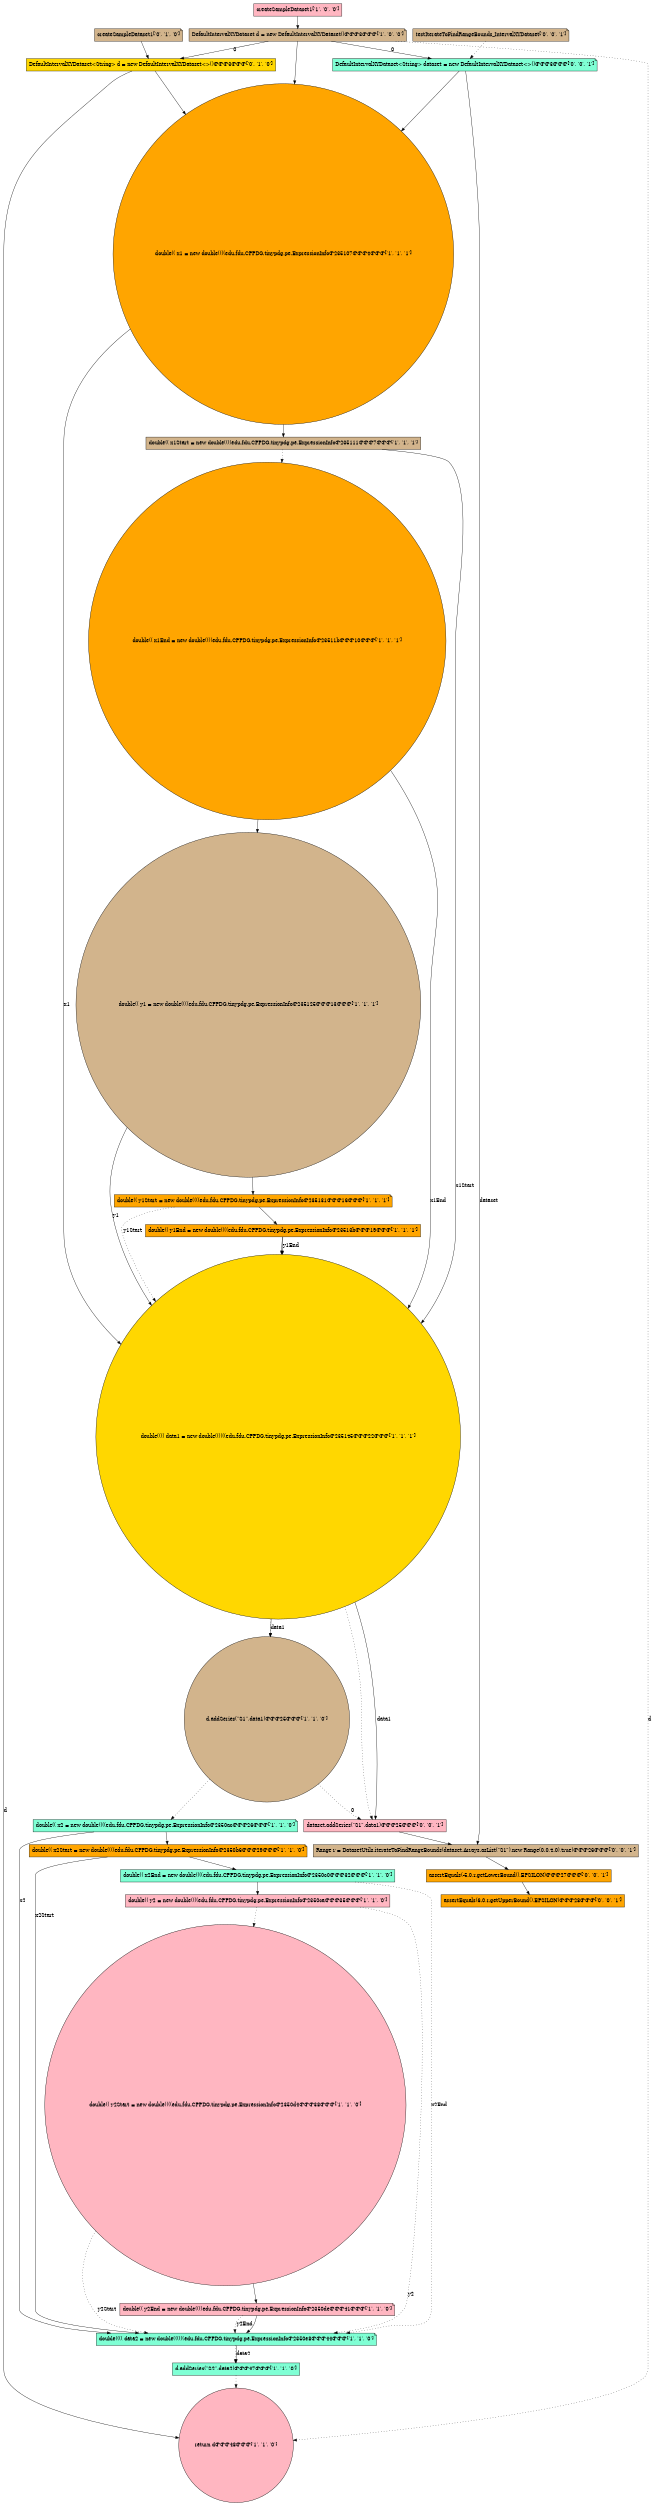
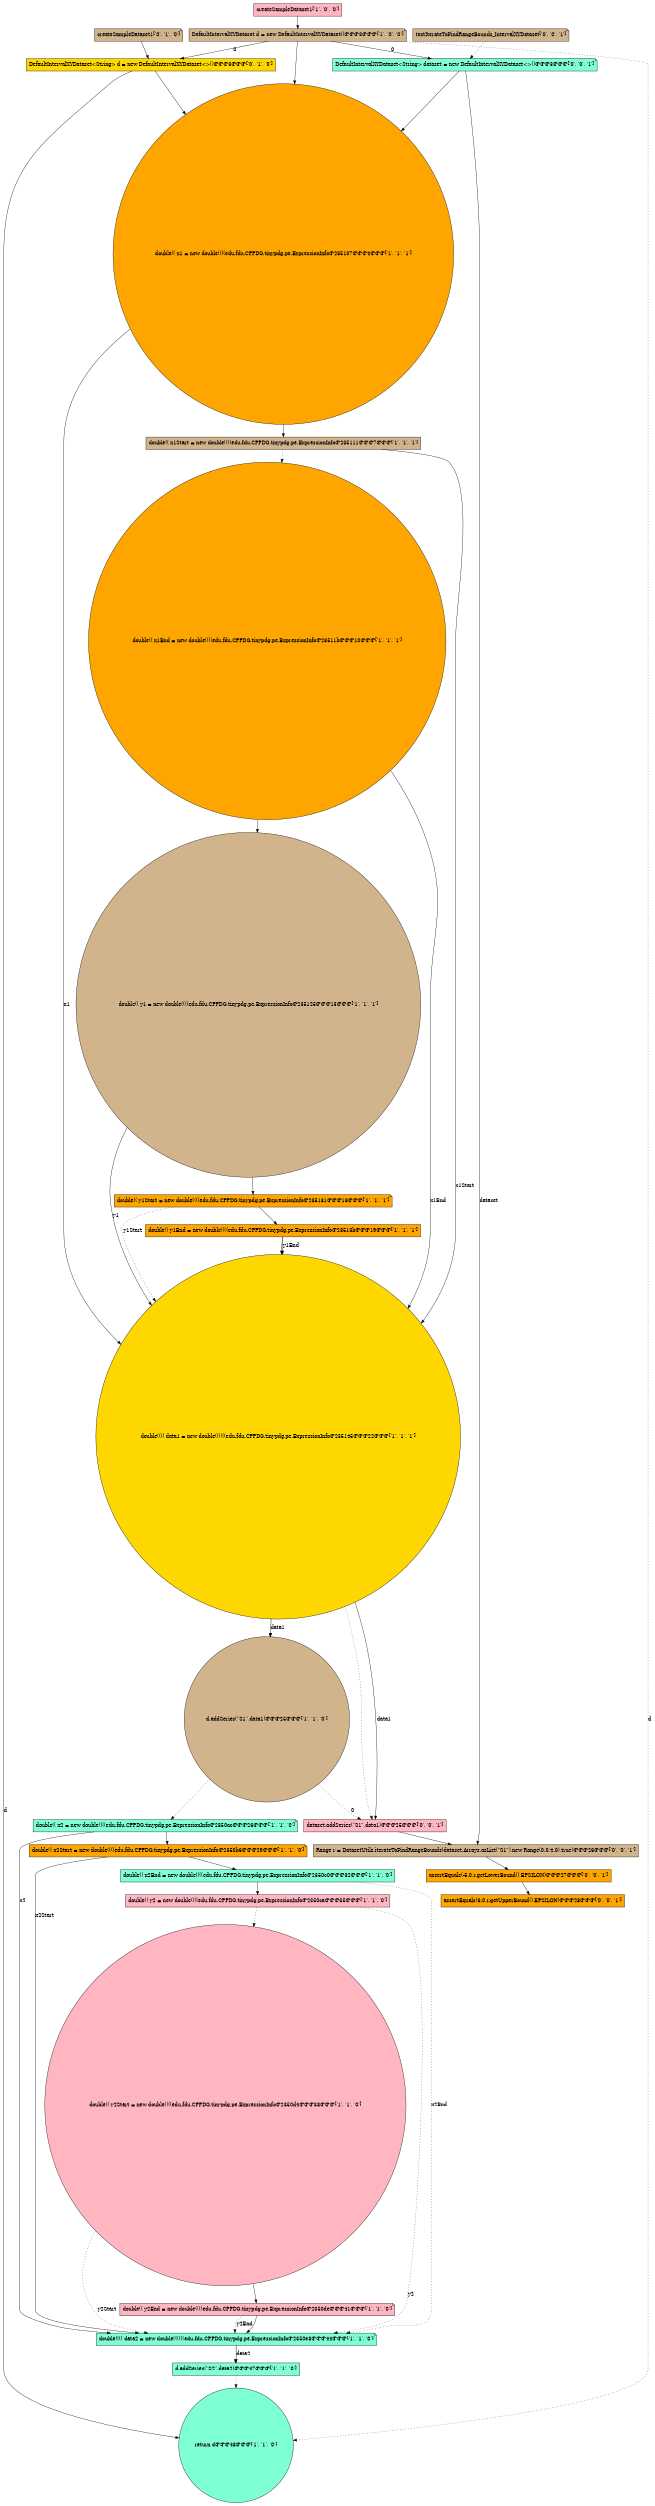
node "return d@@@48@@@['1', '1', '0']": fillcolor lightpink -> aquamarine
